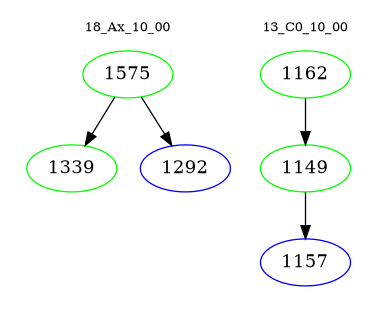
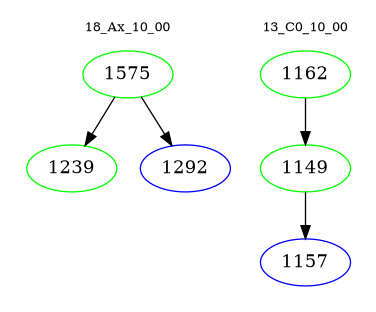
node "1339": label "1339" -> "1239"
